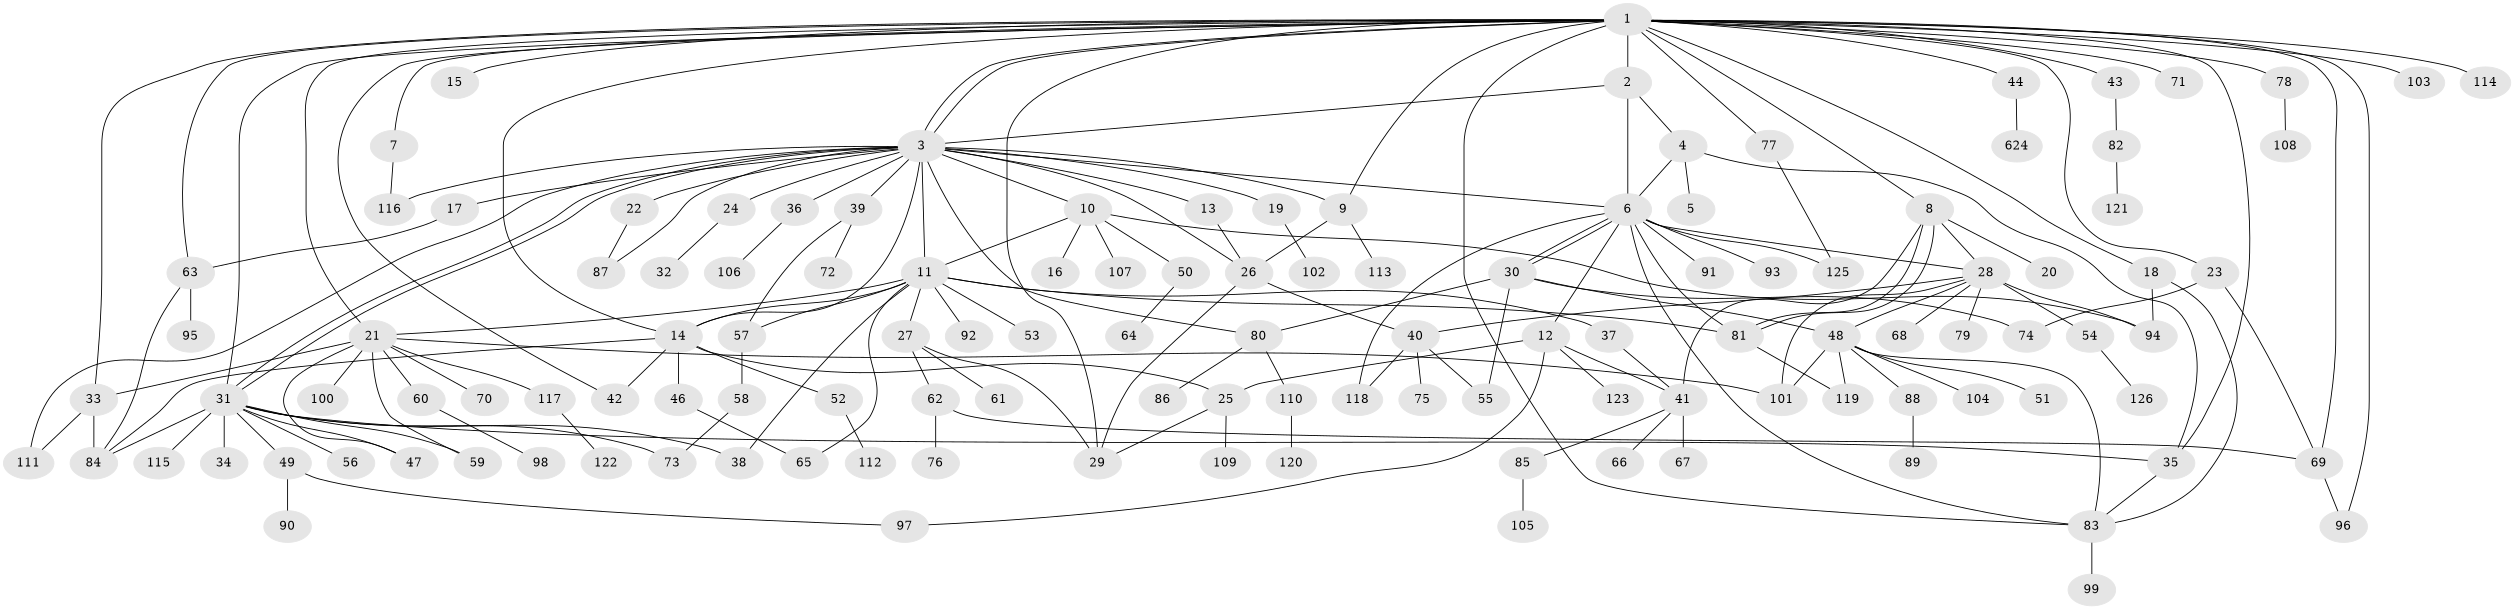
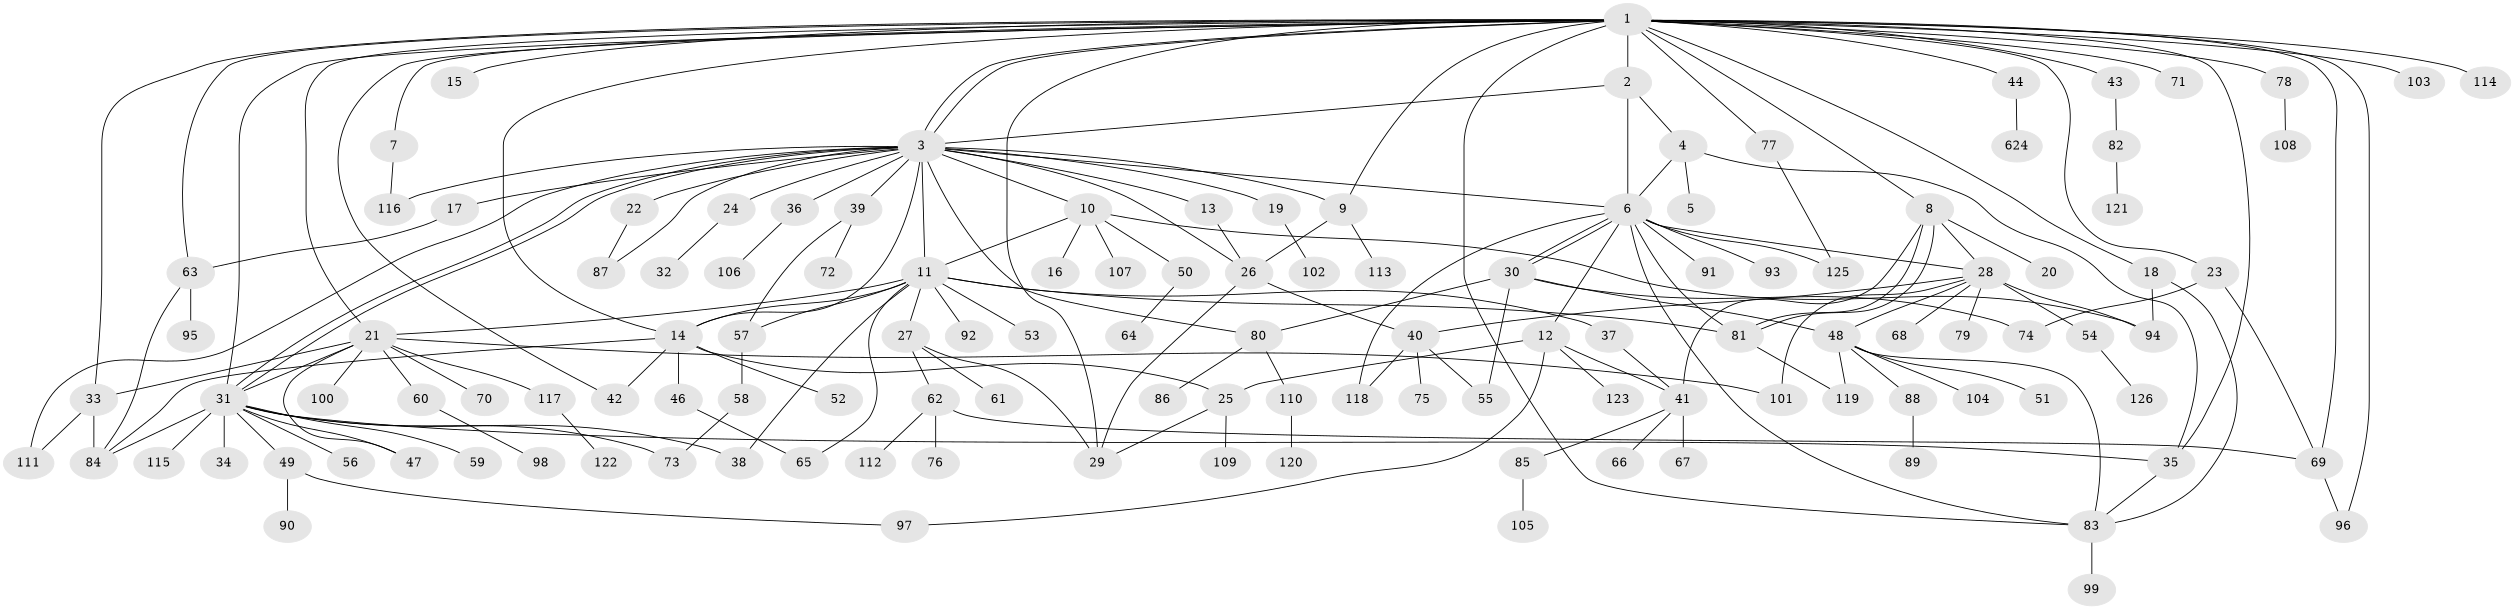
edge "48" -- "101": removed
edge "21" -- "59": now "21" -- "31"
edge "52" -- "112": now "62" -- "112"
